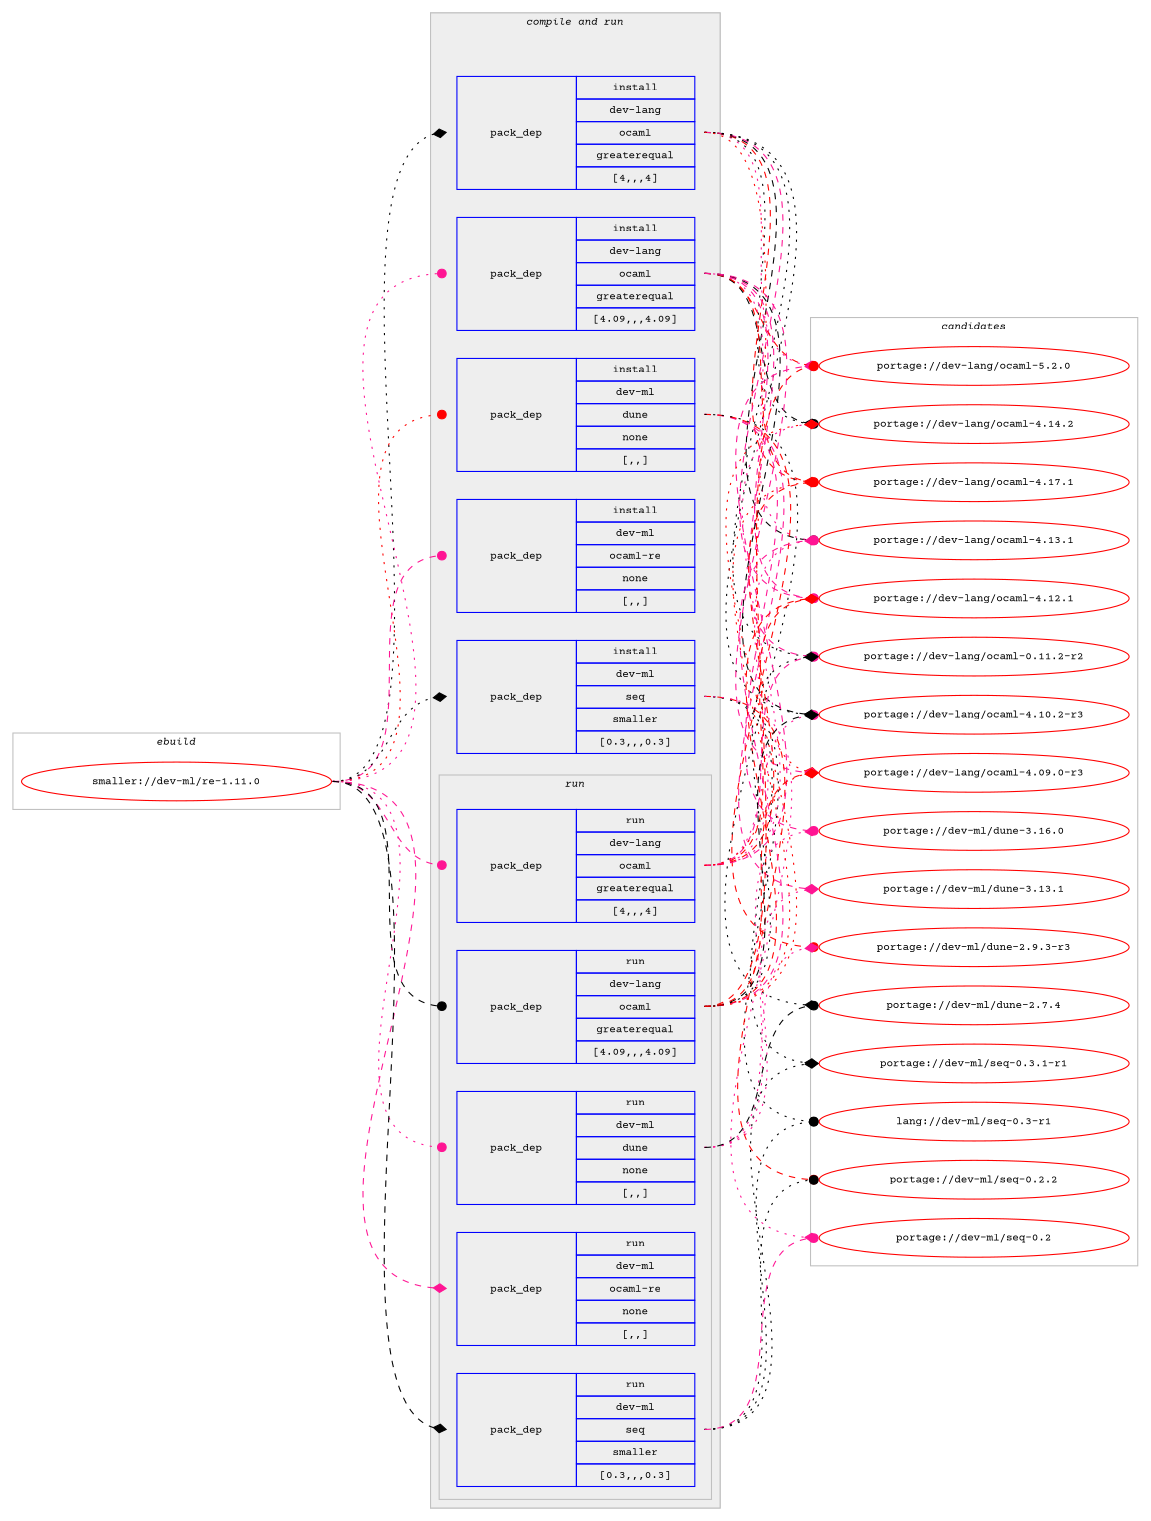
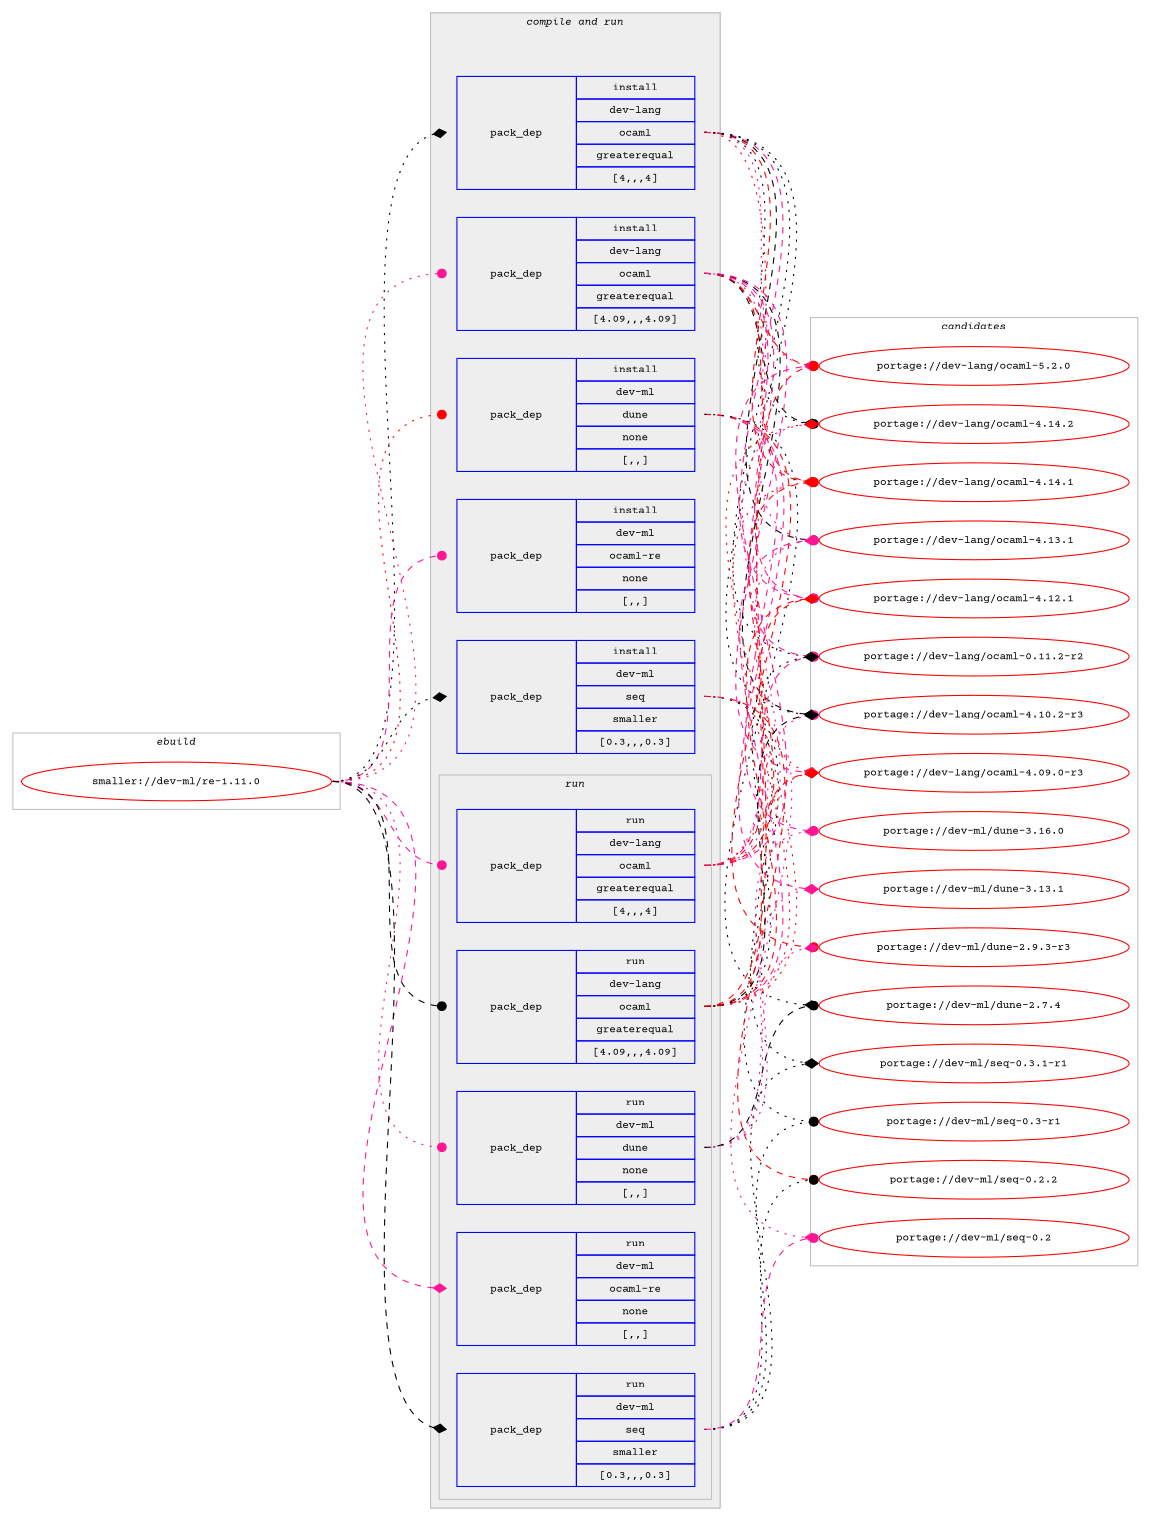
node "portage://dev-lang/ocaml-4.17.1": label "portage://dev-lang/ocaml-4.17.1" -> "portage://dev-lang/ocaml-4.14.1"
node "lang://dev-ml/seq-0.3-r1": label "lang://dev-ml/seq-0.3-r1" -> "portage://dev-ml/seq-0.3-r1"
